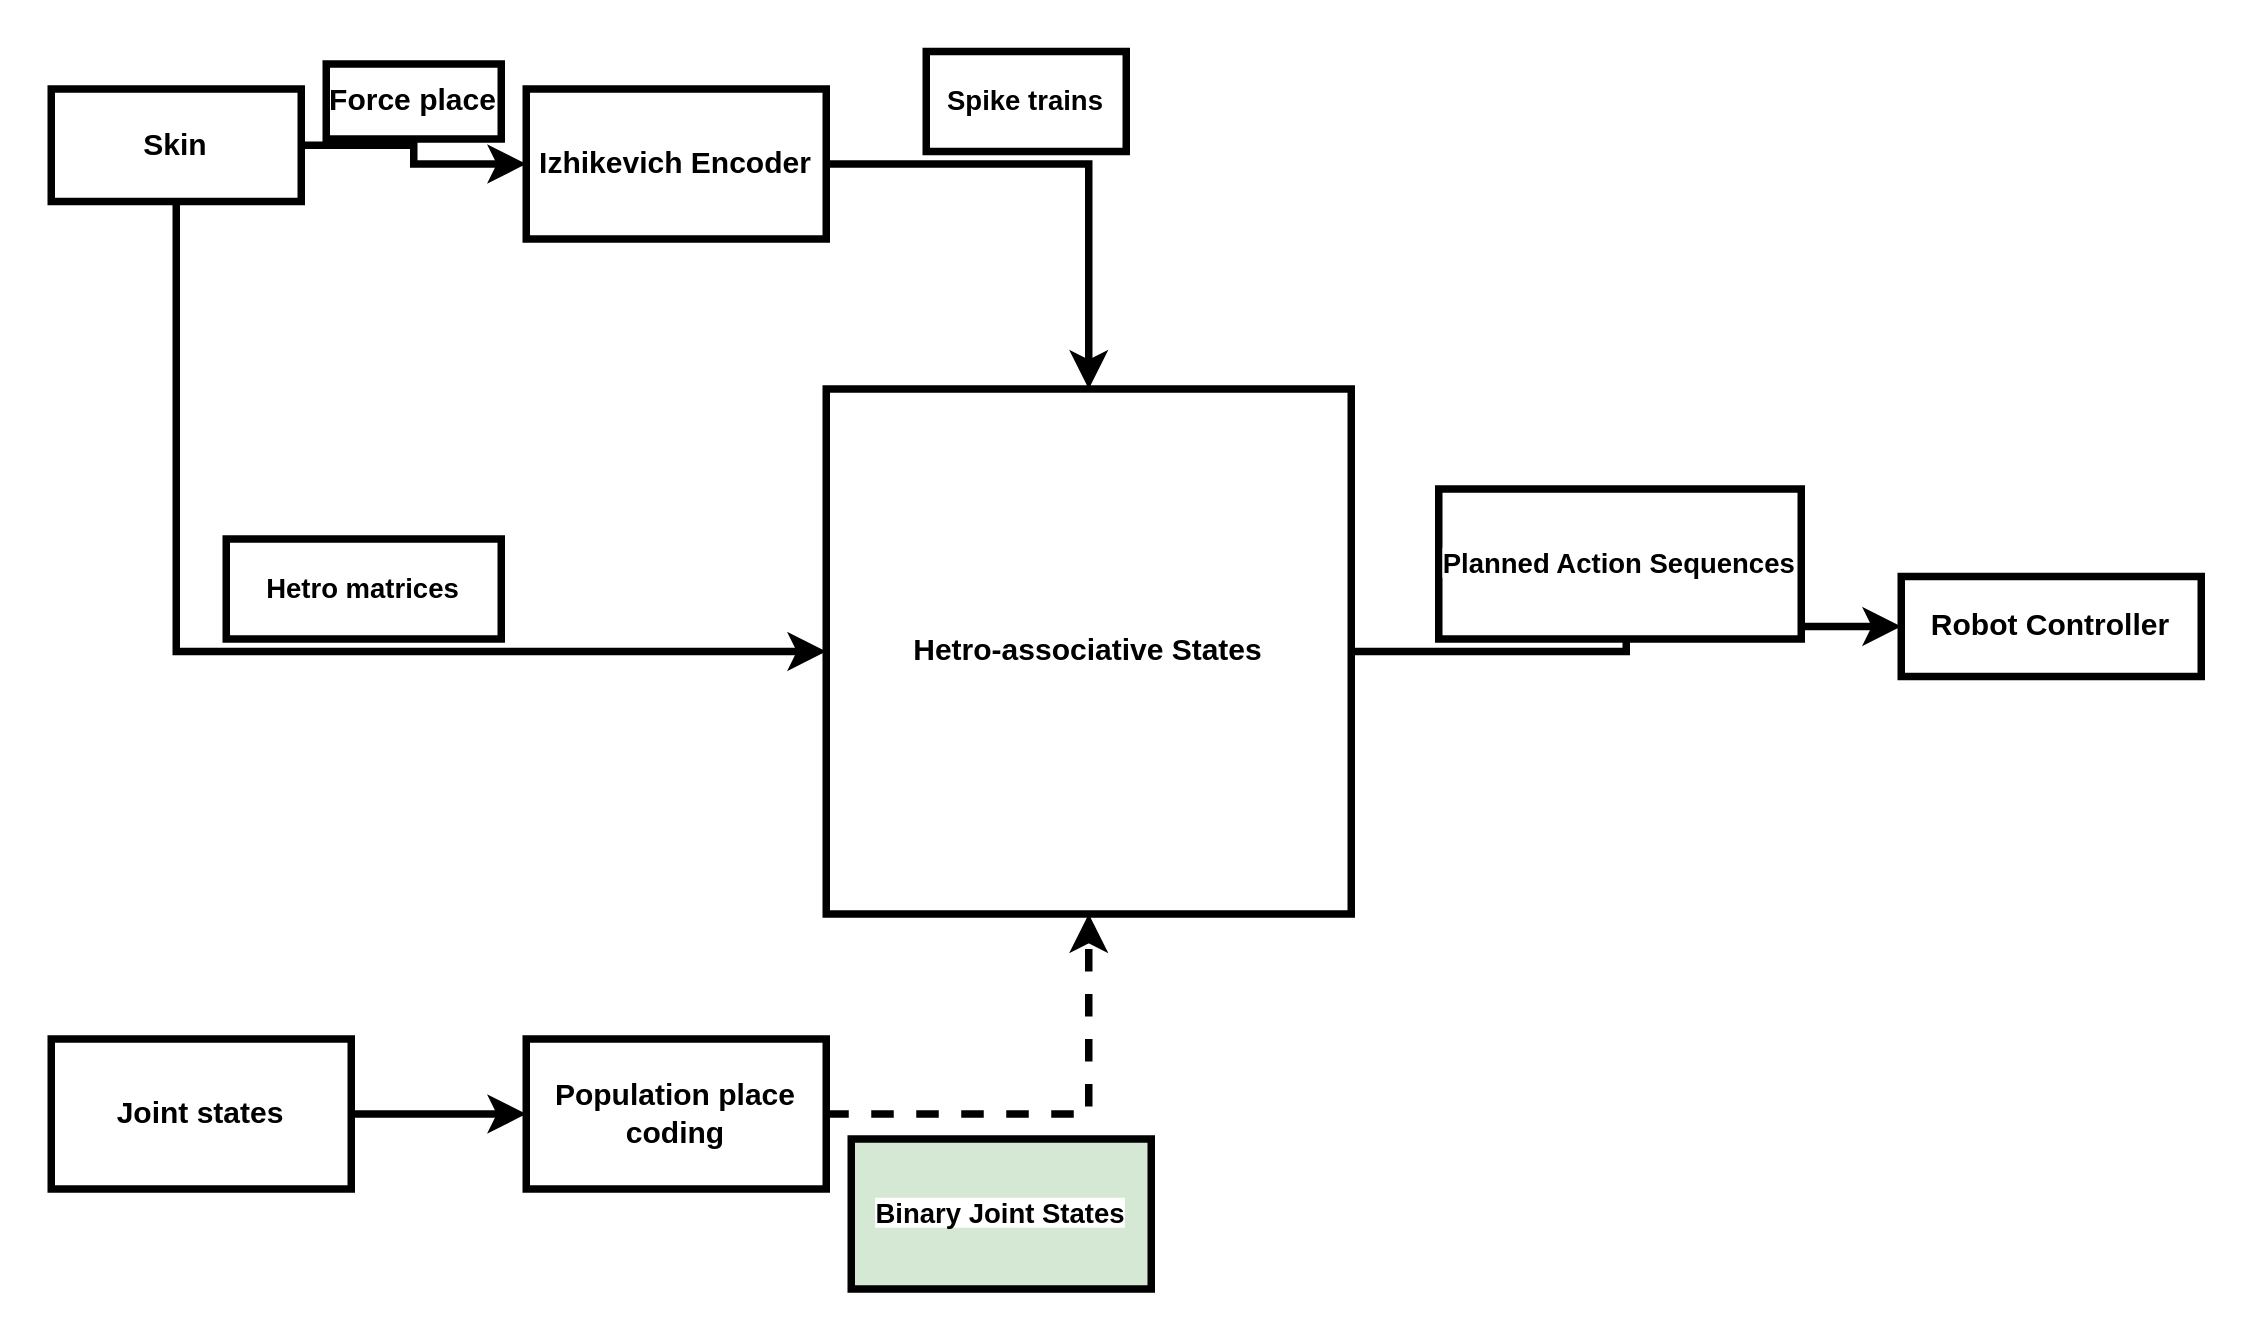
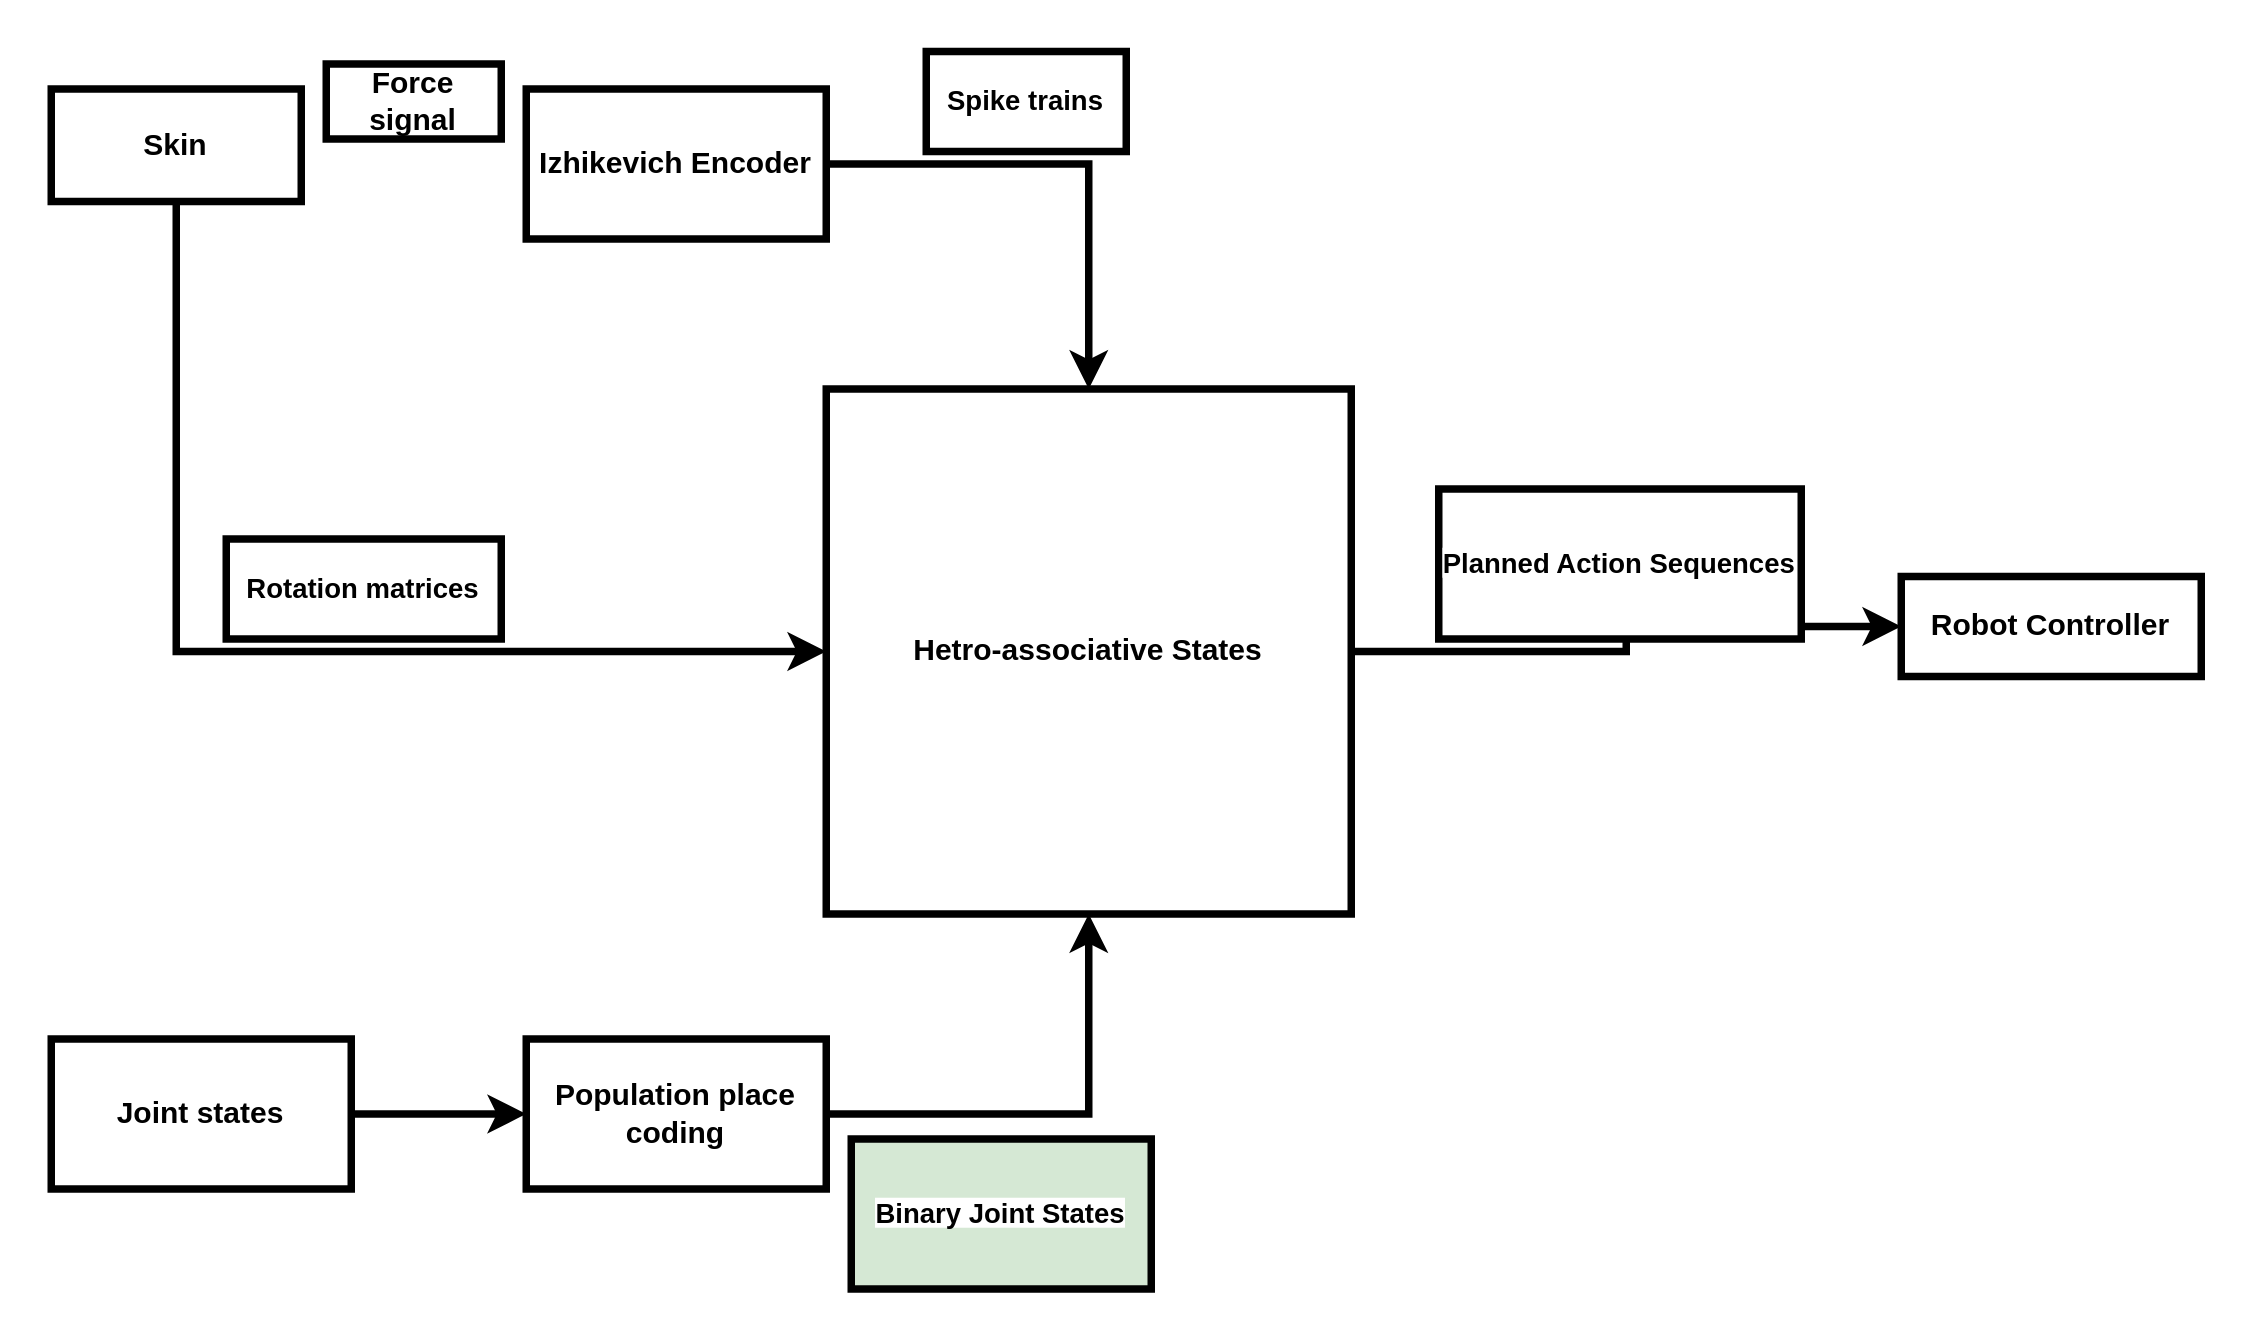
node "Force place": label "Force place" -> "Force signal"
edge "Skin" -> "Izhikevich Encoder": removed
node "Hetro matrices": label "Hetro matrices" -> "Rotation matrices"
edge "Population place coding" -> "Hetro-associative States": style dashed -> solid
